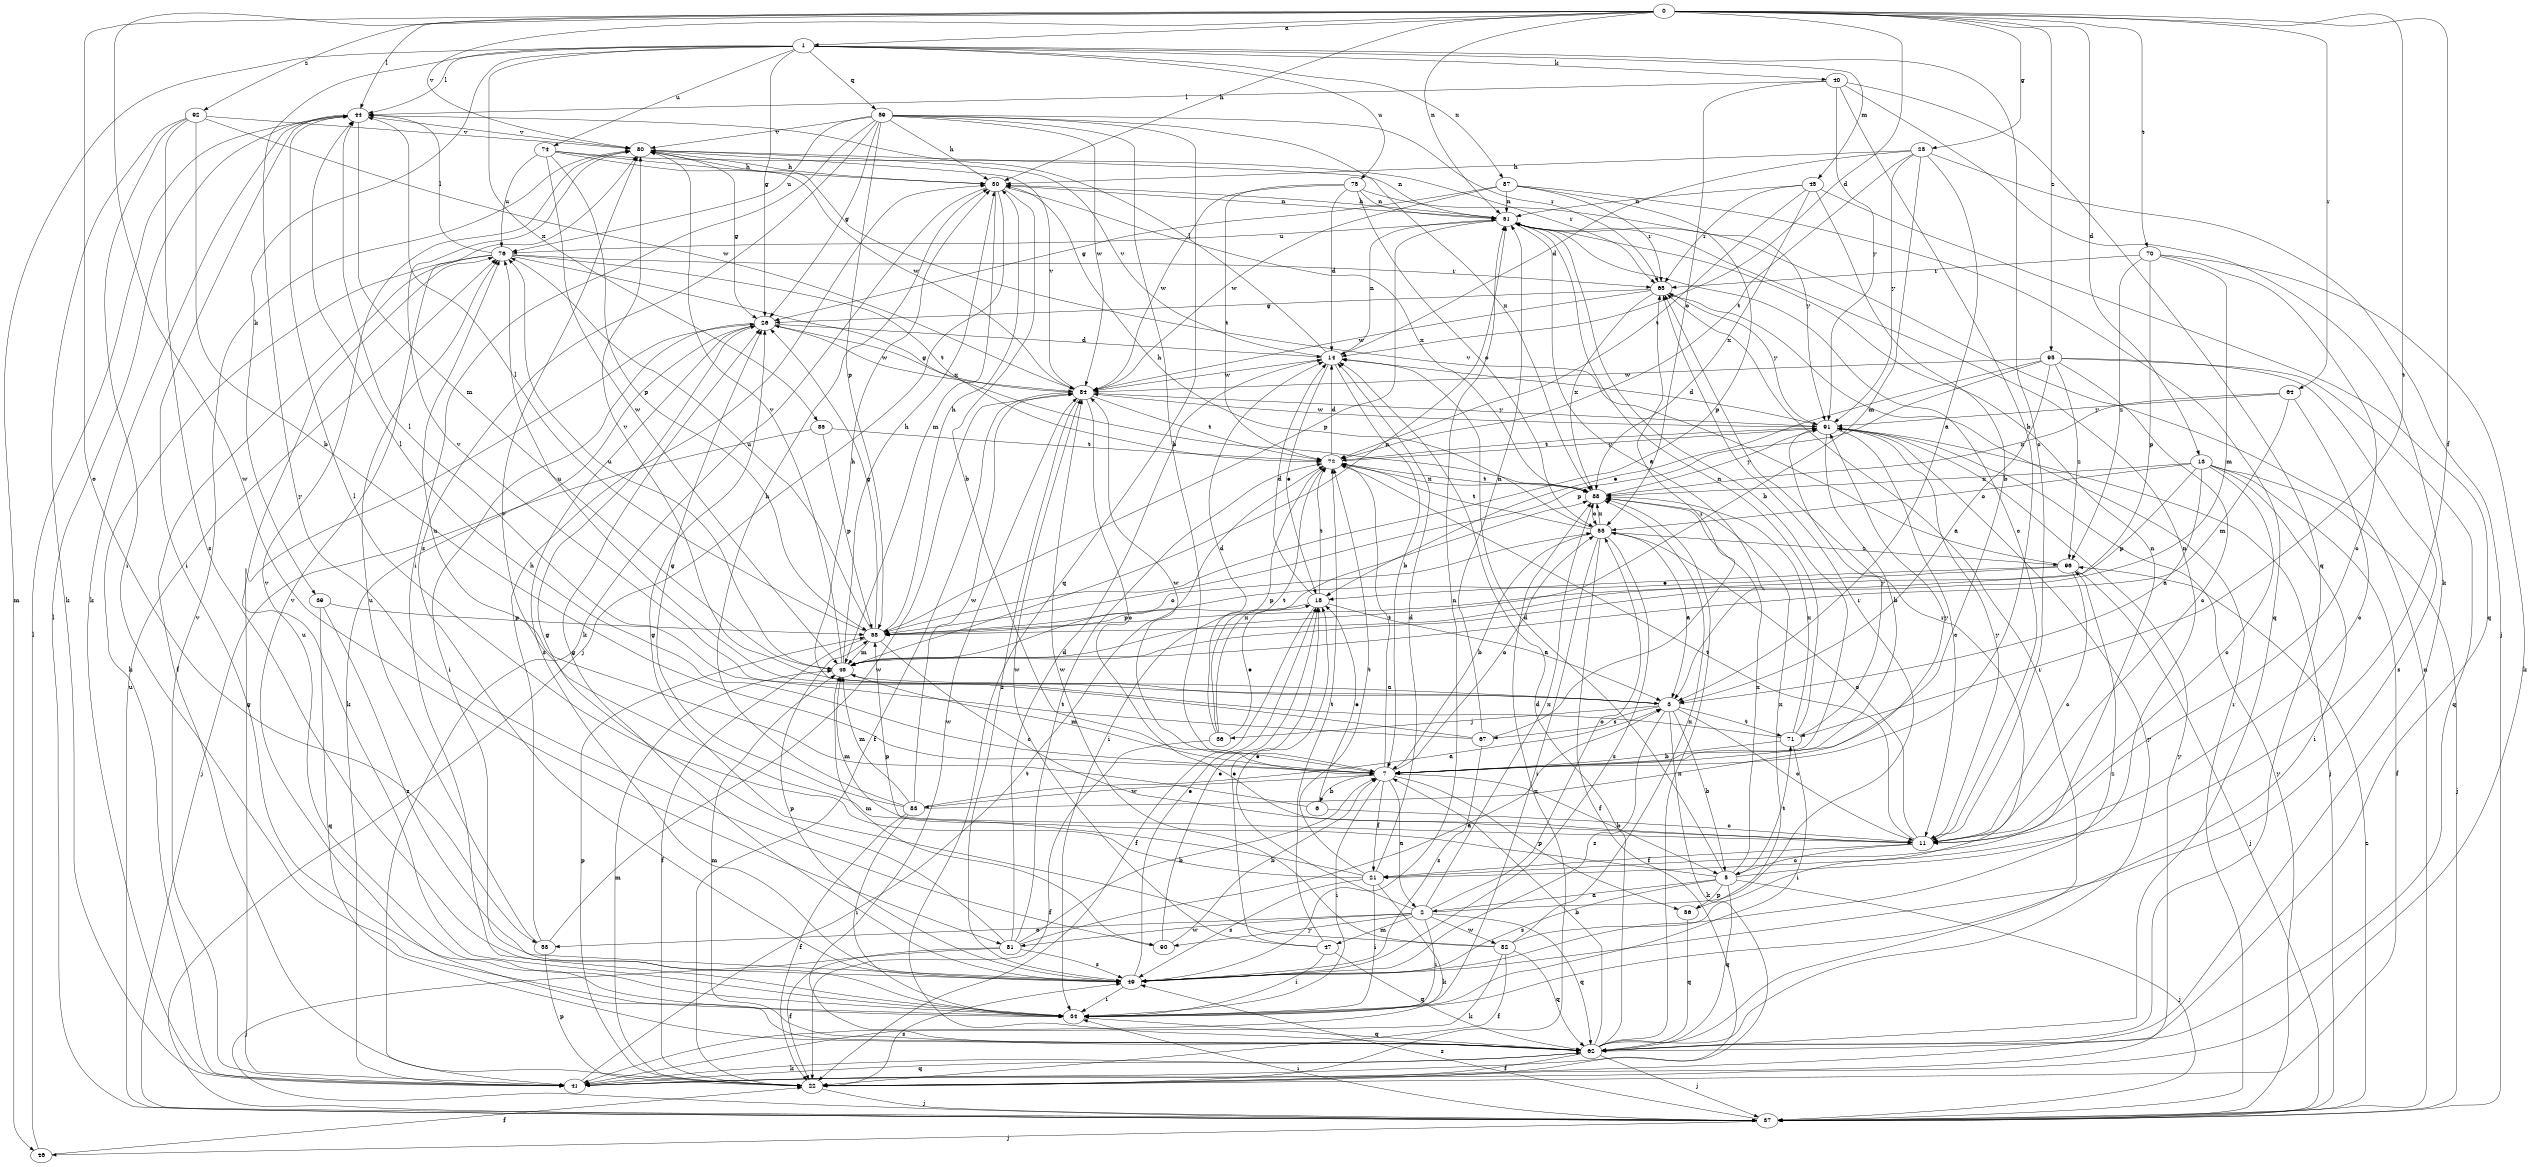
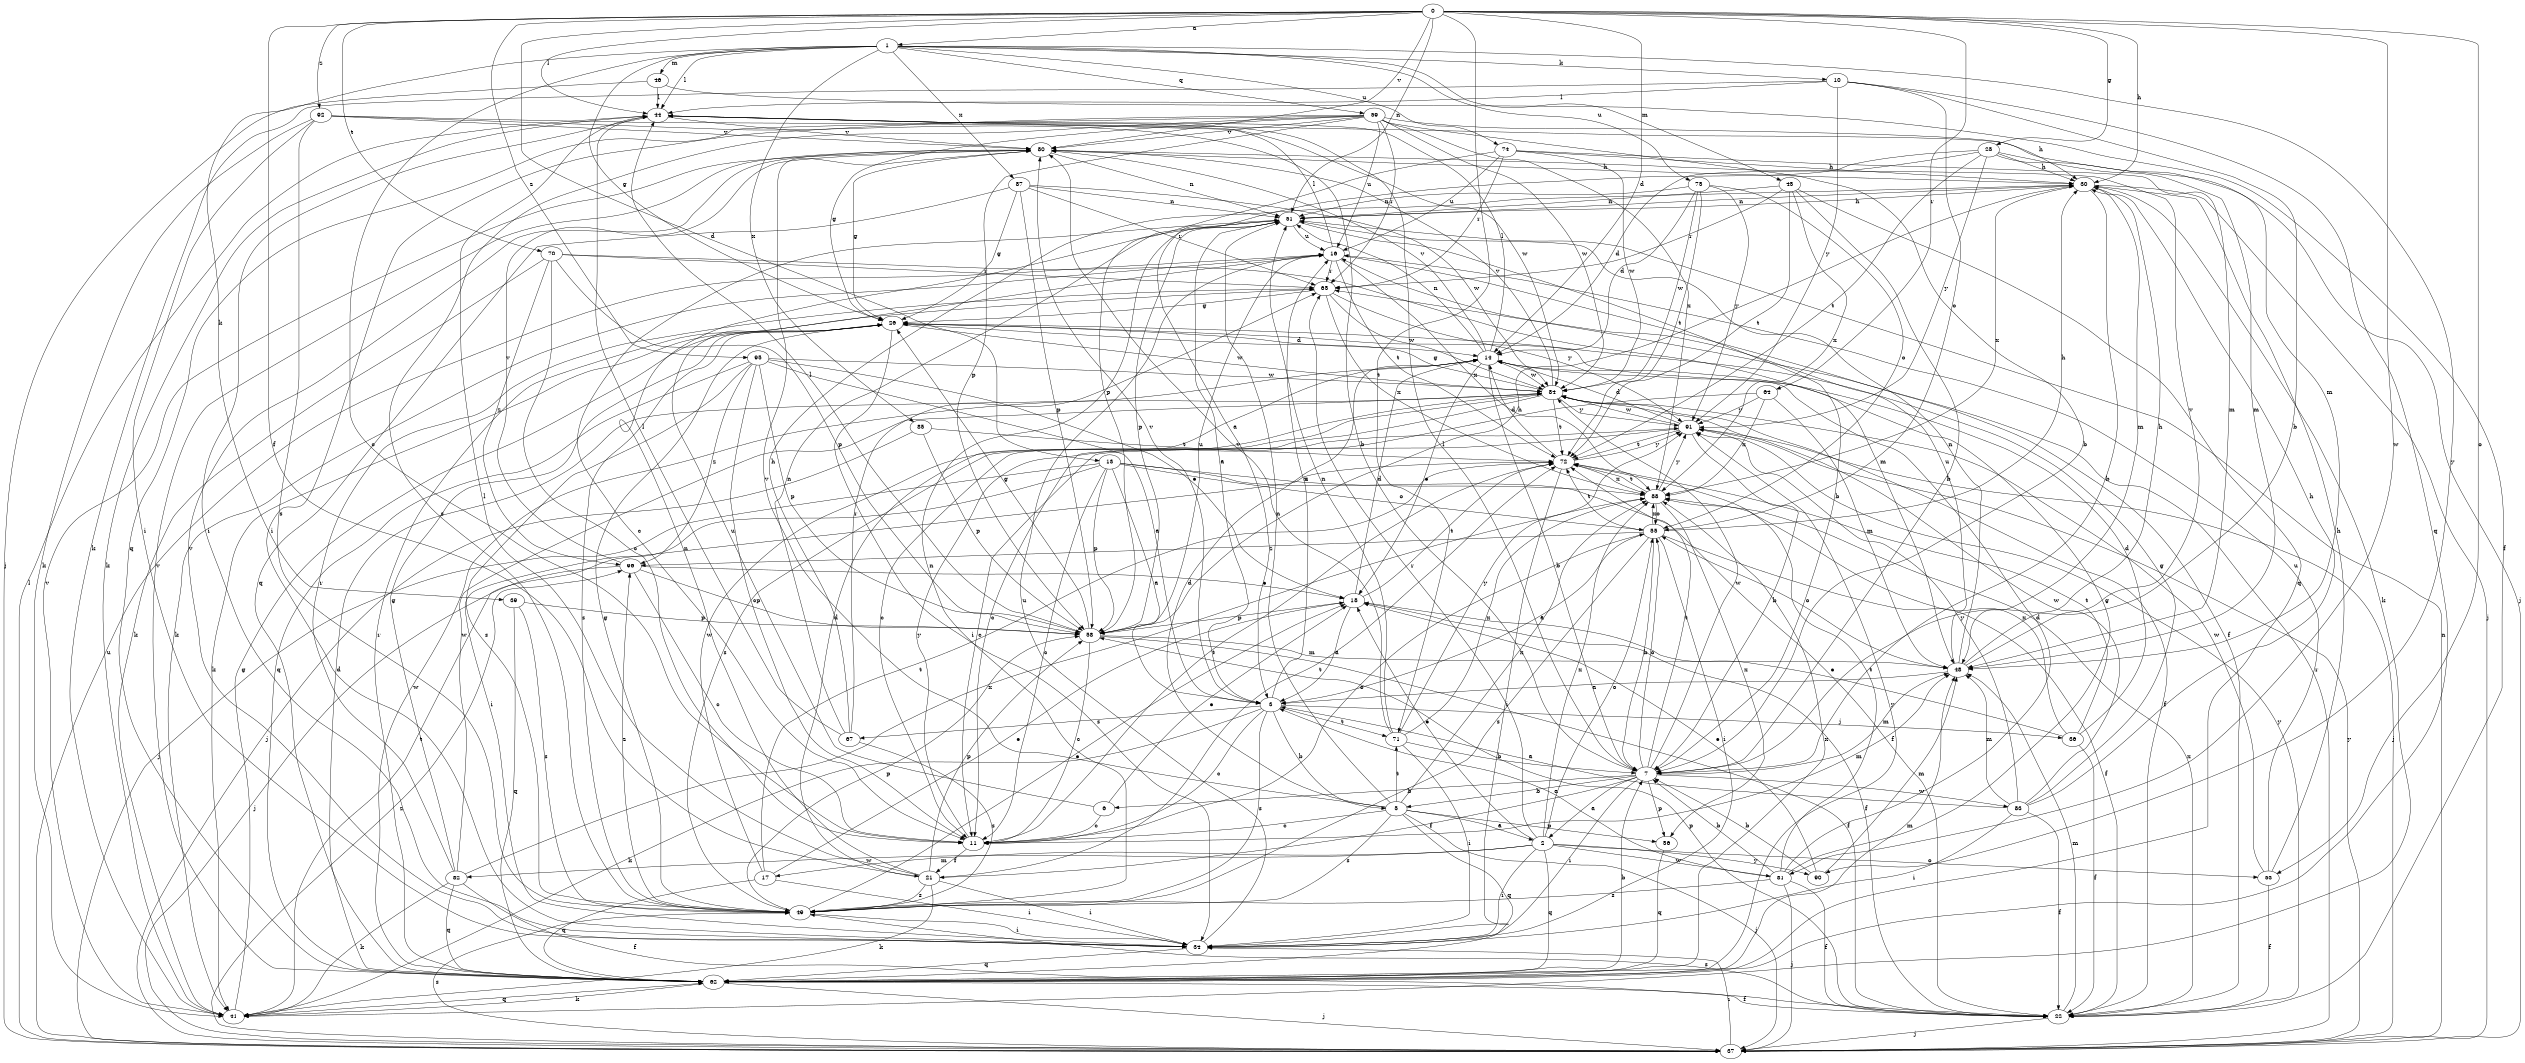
node "40": label "40" -> "10"
node "76": label "76" -> "16"
edge "74" -> "48": label "w" -> "m"
edge "56" -> "88": reversed
edge "11" -> "5": reversed
node "47": label "47" -> "17"
edge "53" -> "22": label "p" -> "f"
edge "37" -> "46": reversed
